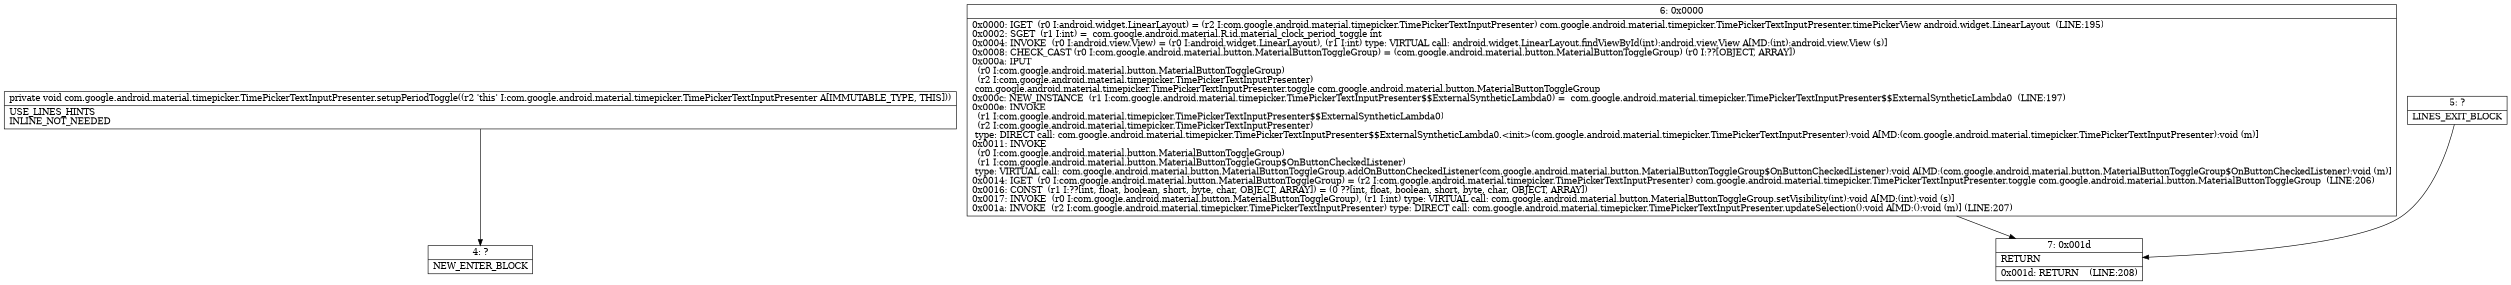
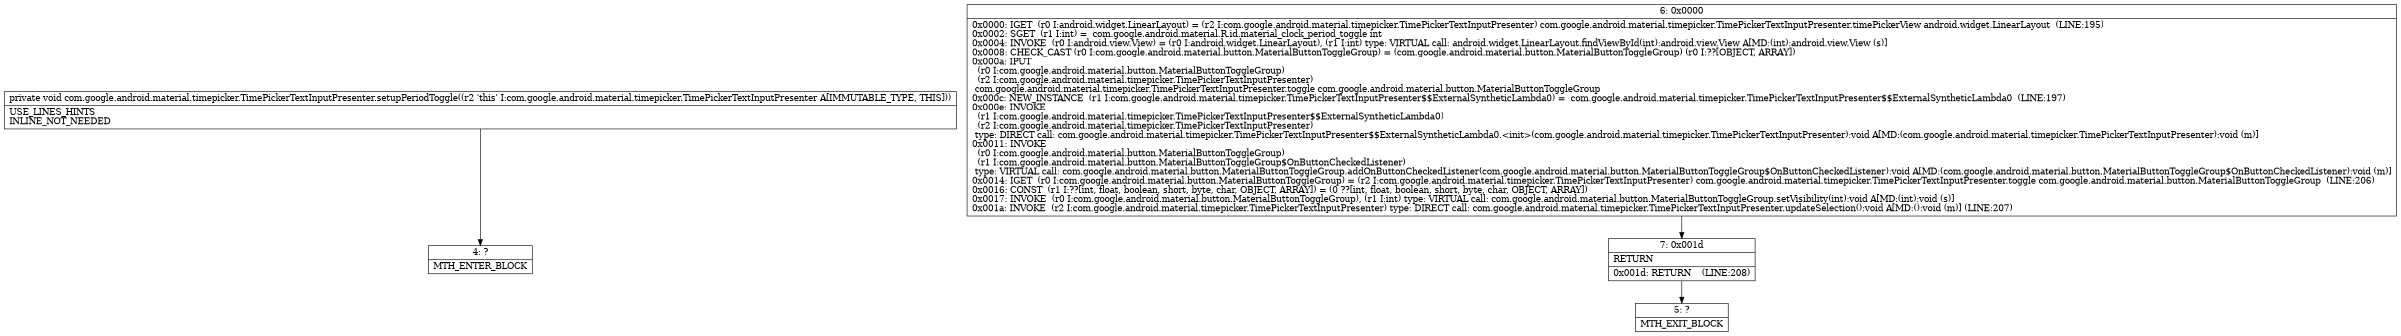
node "5: ?": text "LINES_EXIT_BLOCK" -> "MTH_EXIT_BLOCK"
edge "5: ?" -> "7: 0x001d": reversed
node "4: ?": text "NEW_ENTER_BLOCK" -> "MTH_ENTER_BLOCK"
